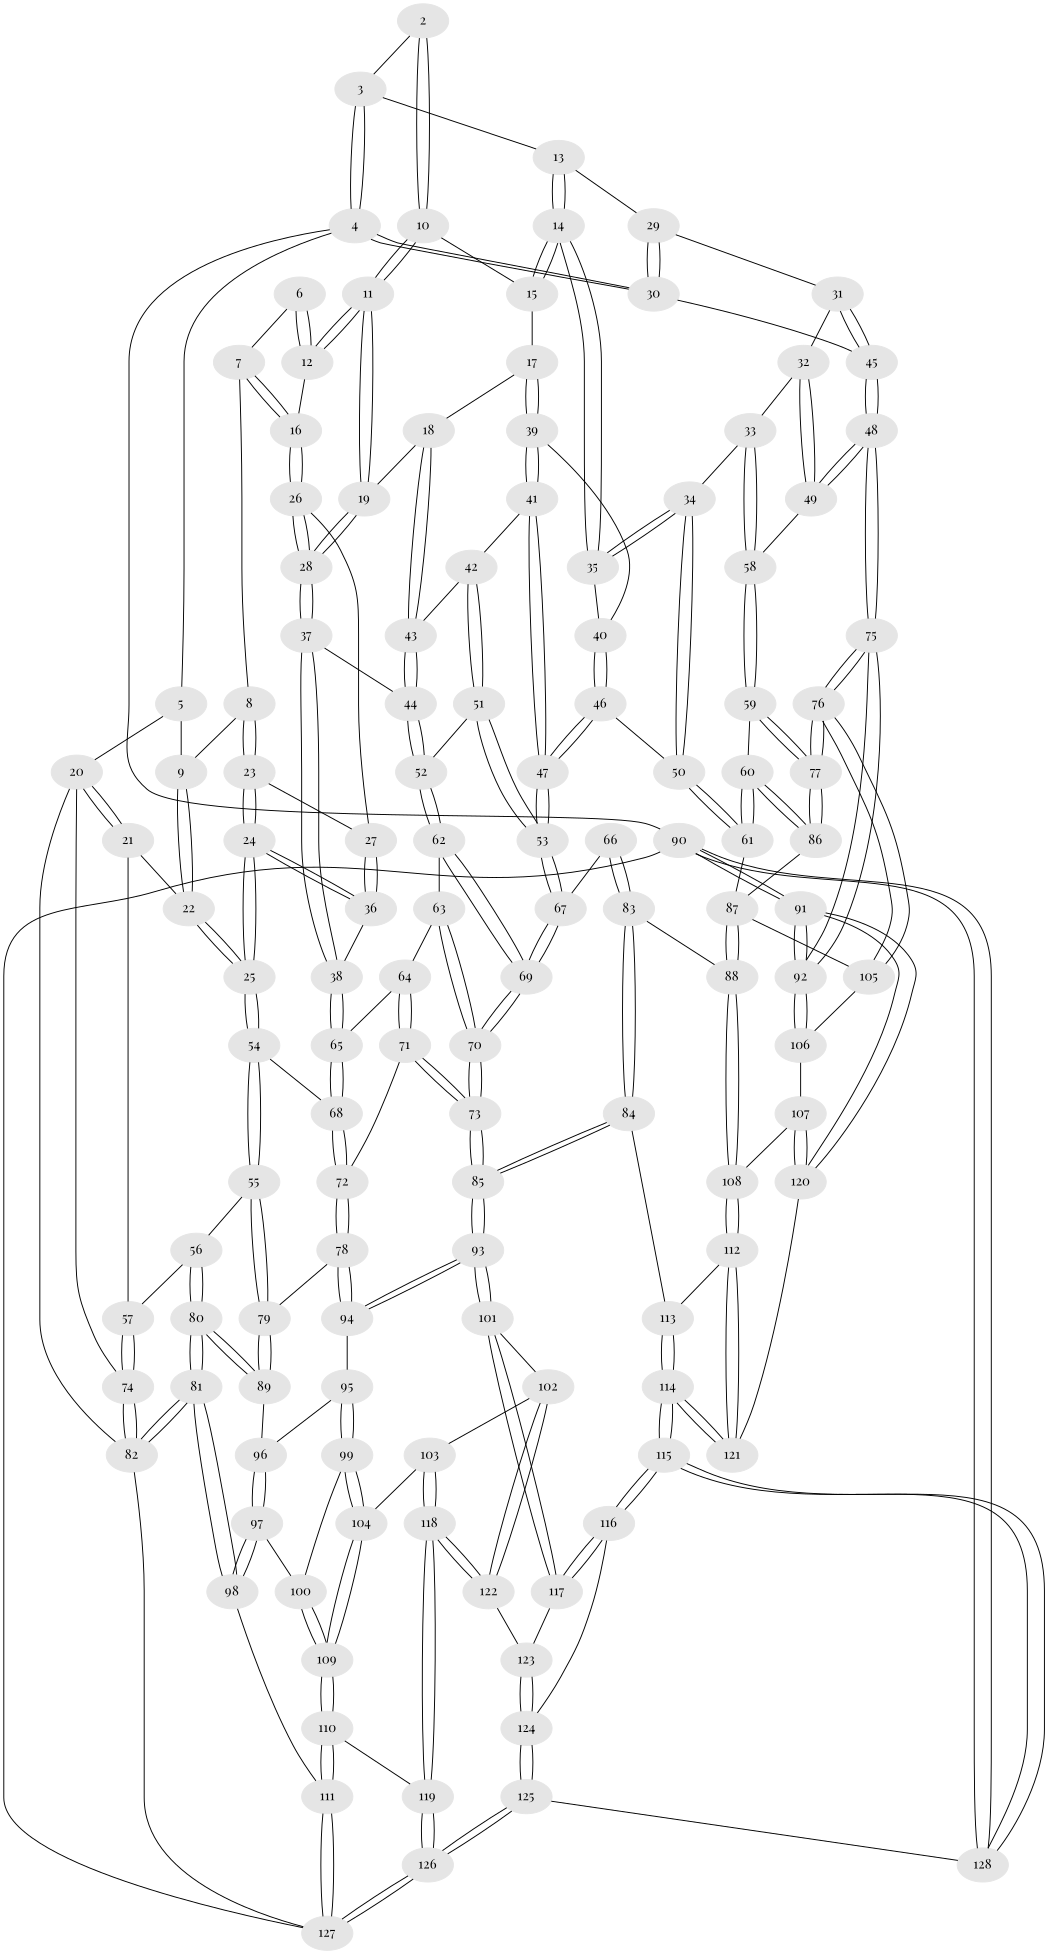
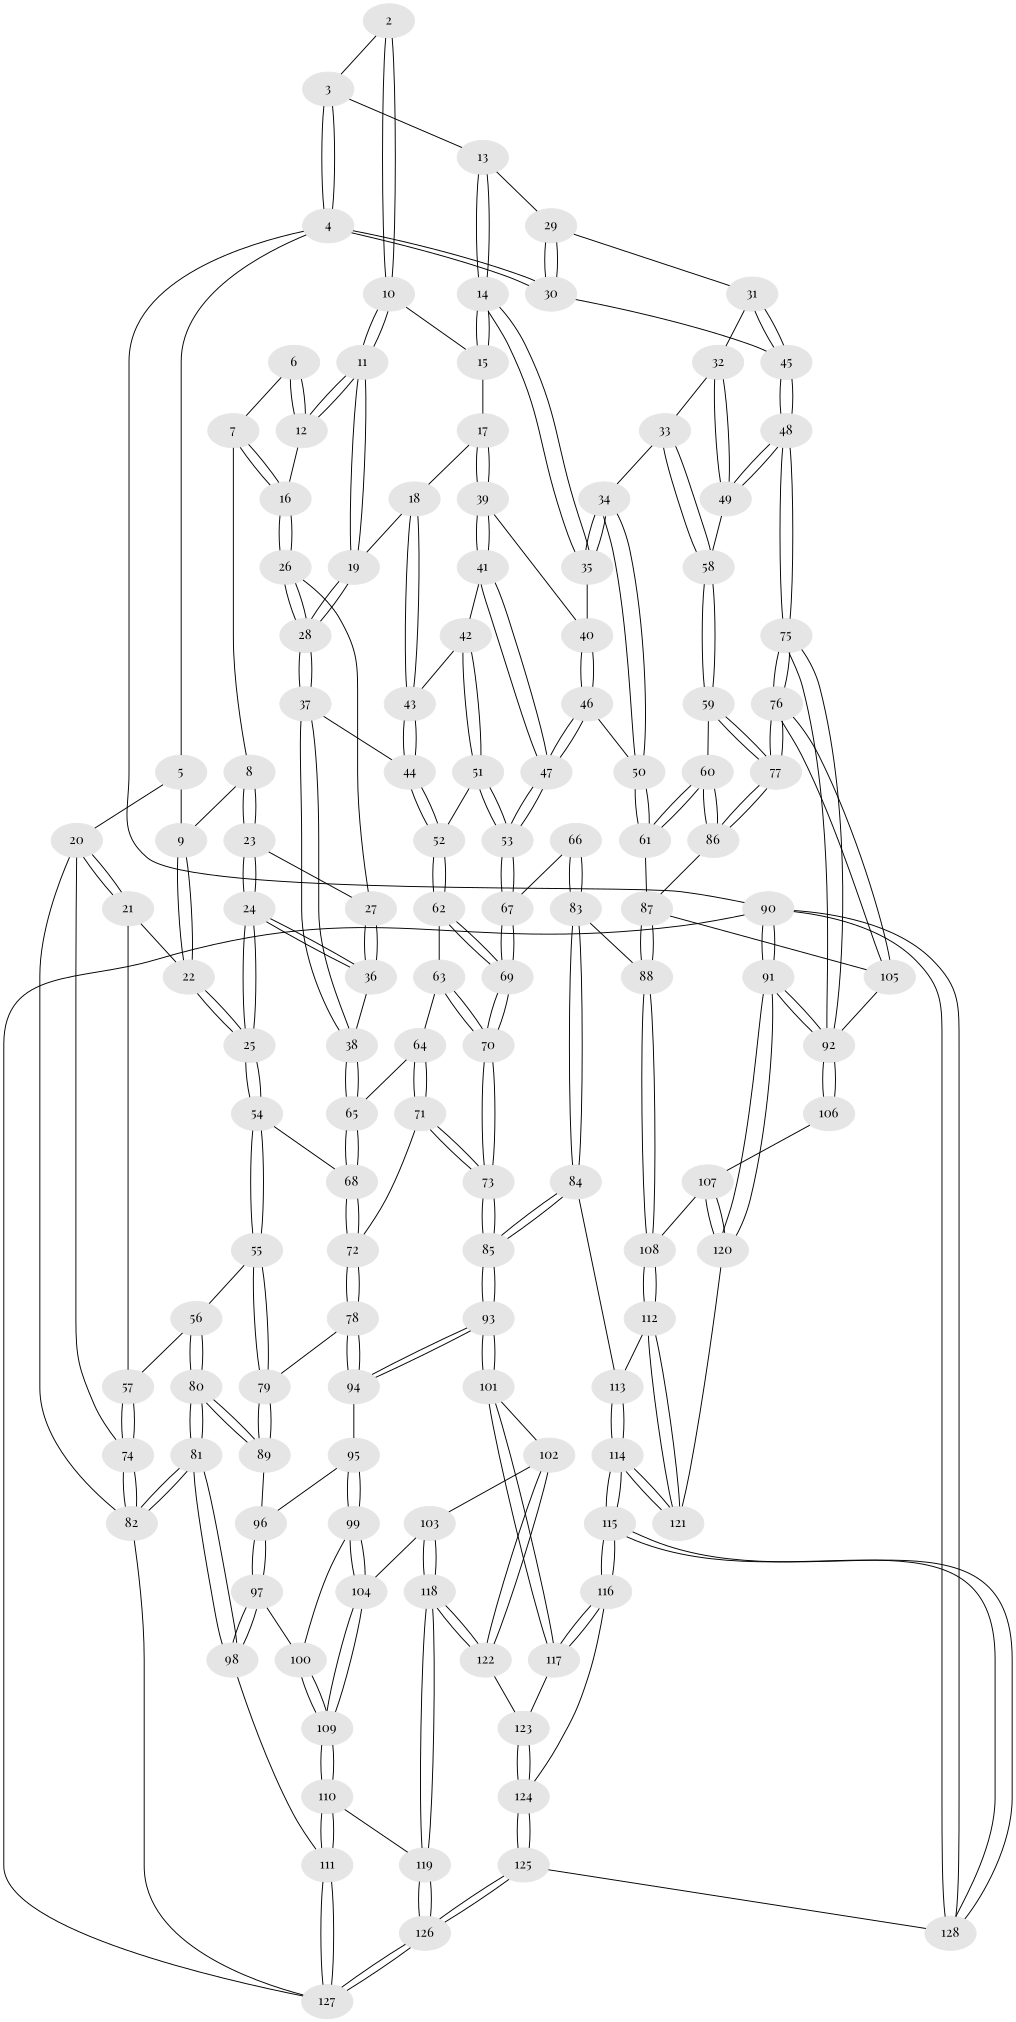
edge "105" -- "106": now "105" -- "92"
